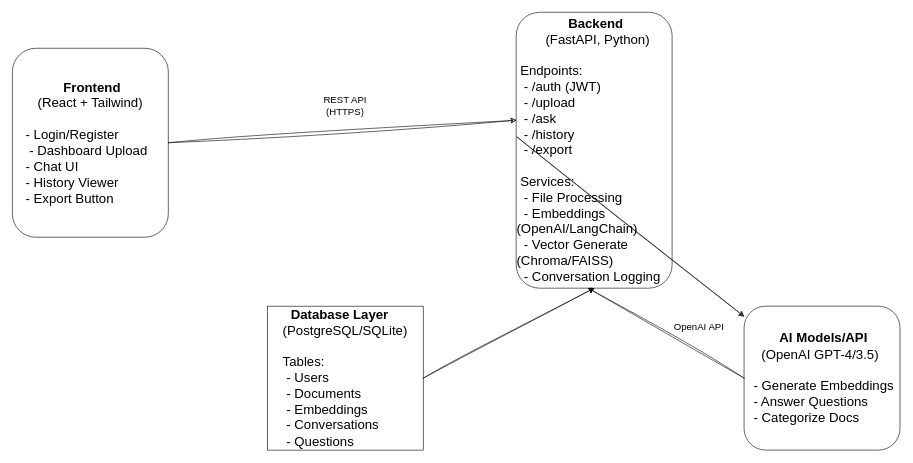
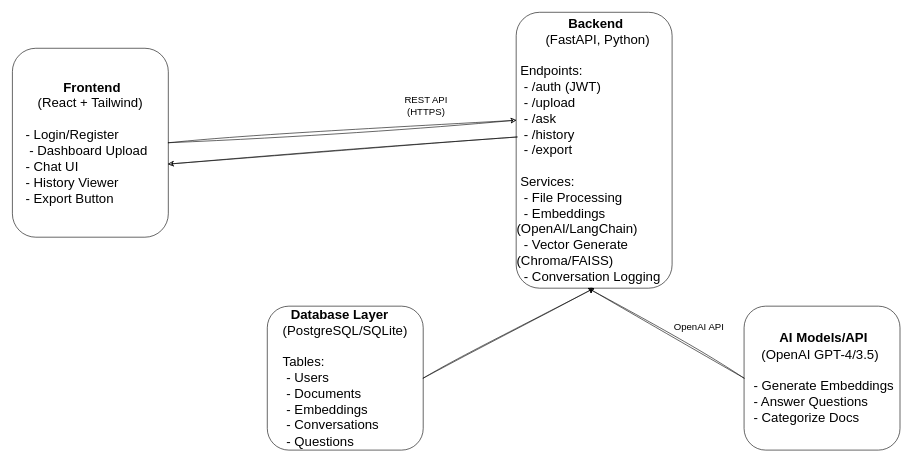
node "REST API (HTTPS)": moved (345, 105) -> (426, 105)
edge "Backend (FastAPI, Python) Endpoints: - /auth (JWT) - /upload - /ask - /history - /export Services: - File Processing - Embeddings (OpenAI/LangChain) - Vector Generate (Chroma/FAISS) - Conversation Logging" -> "AI Models/API (OpenAI GPT-4/3.5) - Generate Embeddings - Answer Questions - Categorize Docs": now "Backend (FastAPI, Python) Endpoints: - /auth (JWT) - /upload - /ask - /history - /export Services: - File Processing - Embeddings (OpenAI/LangChain) - Vector Generate (Chroma/FAISS) - Conversation Logging" -> "Frontend (React + Tailwind) - Login/Register - Dashboard Upload - Chat UI - History Viewer - Export Button"
node "Database Layer (PostgreSQL/SQLite) Tables: - Users - Documents - Embeddings - Conversations - Questions": shape rectangle -> rounded rectangle
